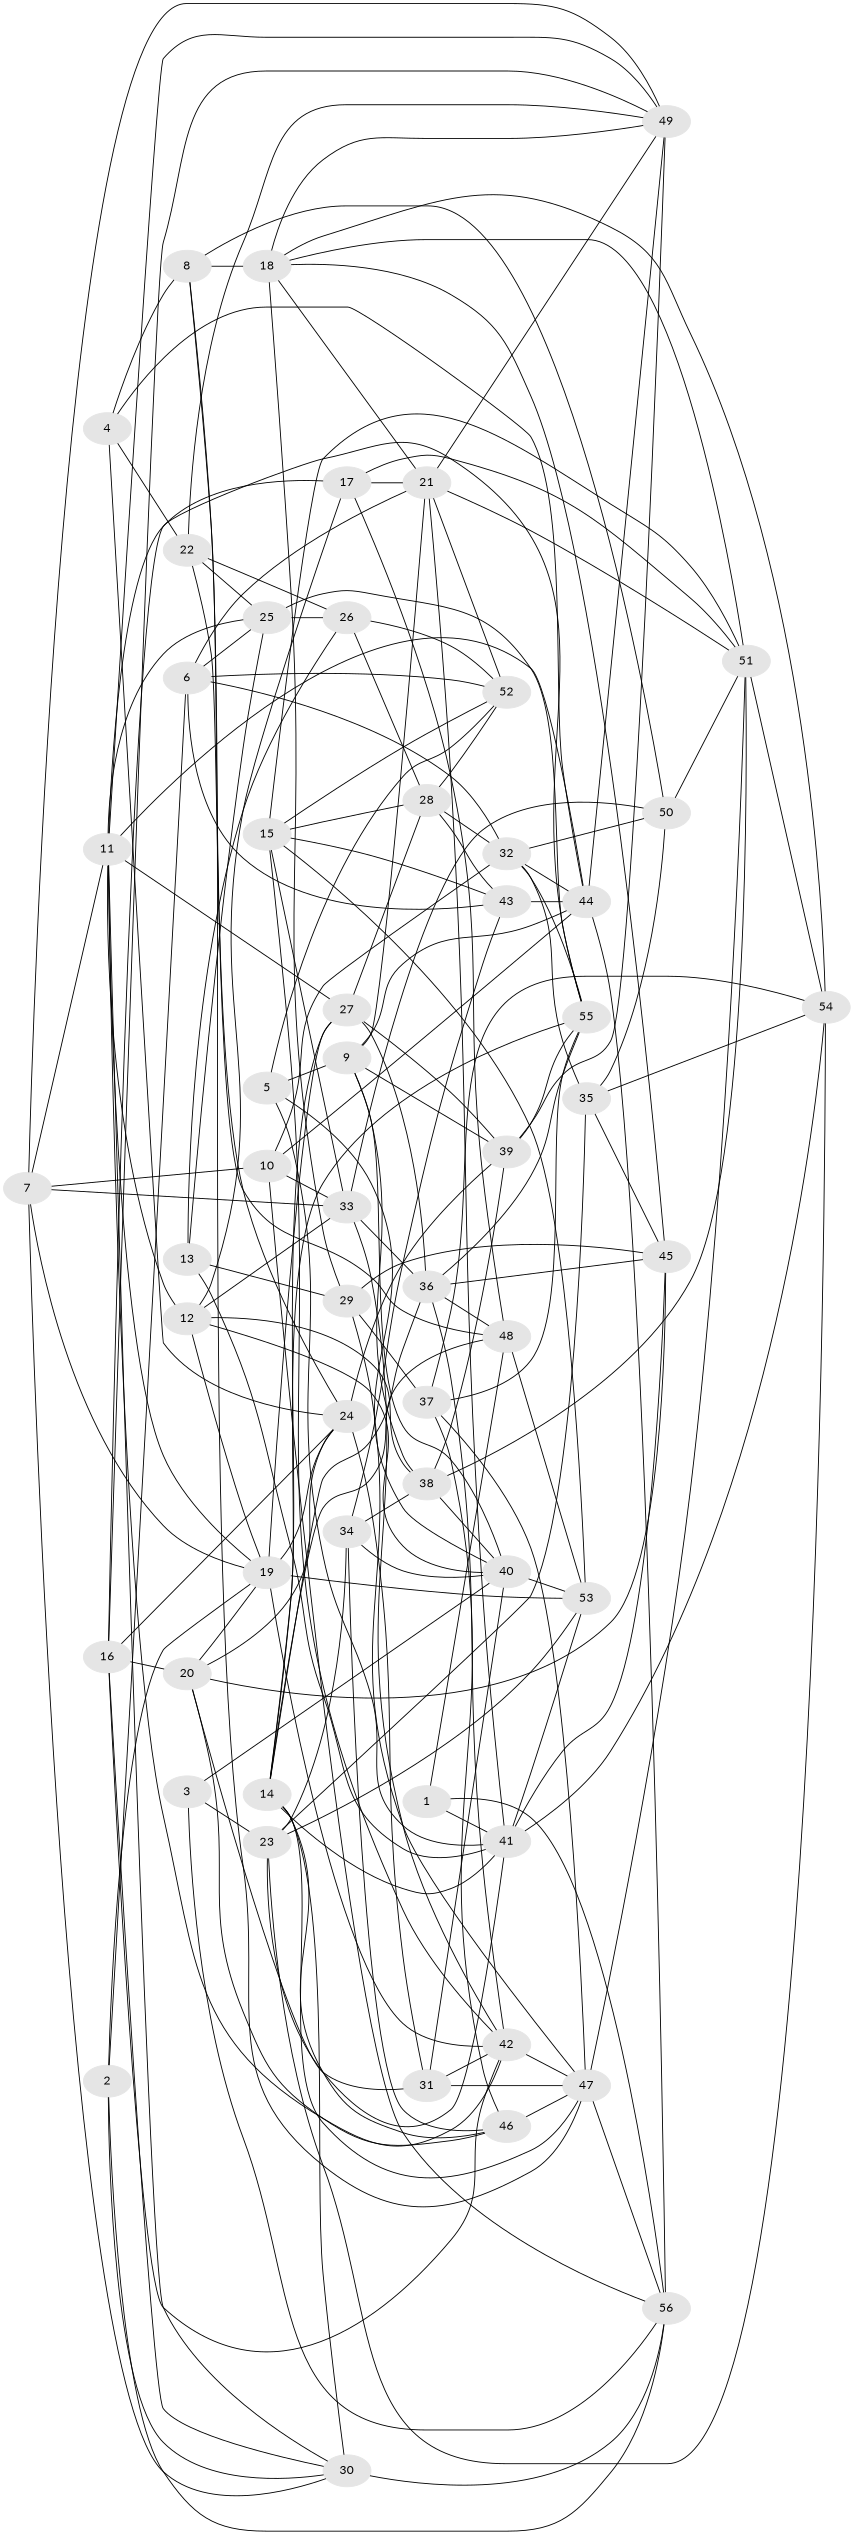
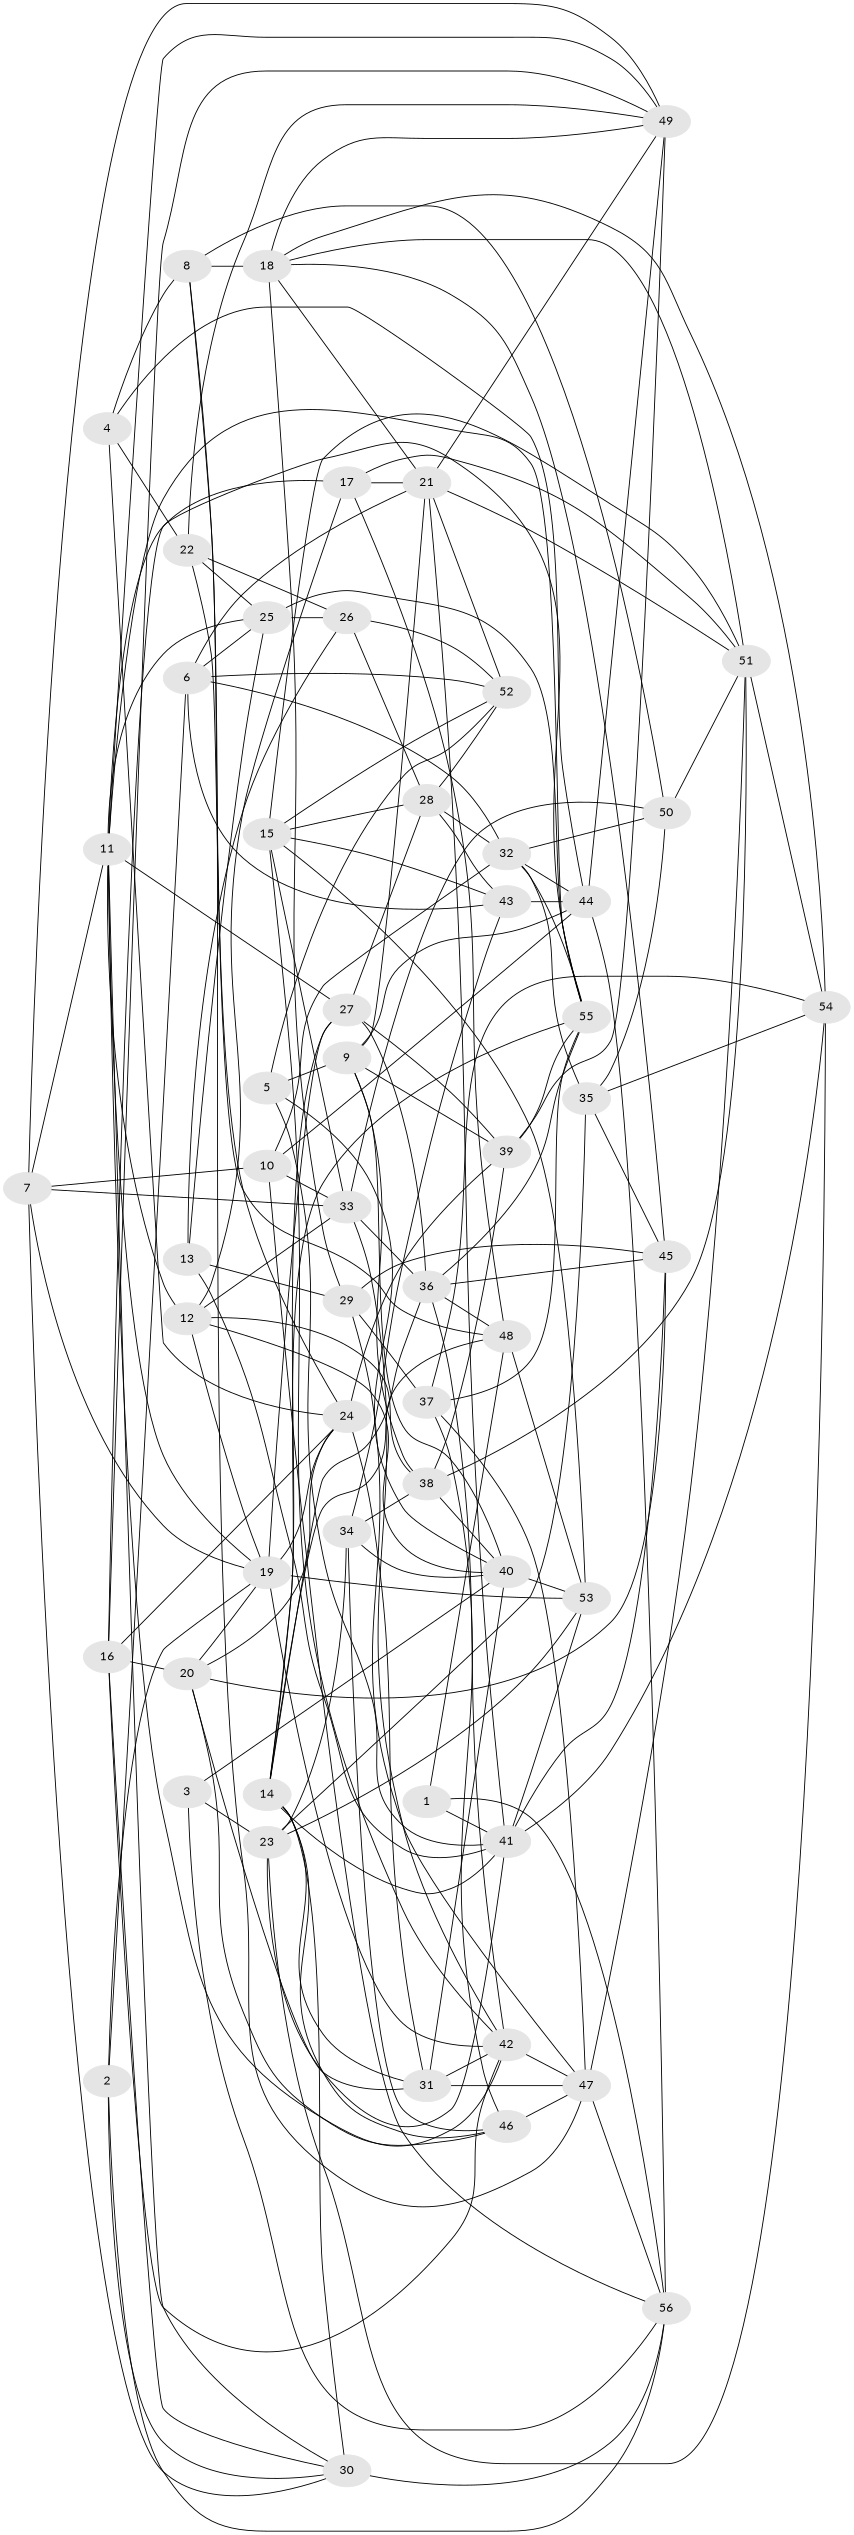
edge "11" -- "44": now "11" -- "55"
edge "14" -- "47": now "14" -- "31"
